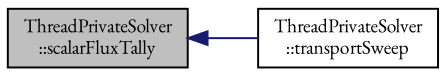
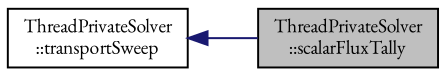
edge "ThreadPrivateSolver ::transportSweep" -> "ThreadPrivateSolver ::scalarFluxTally": reversed
